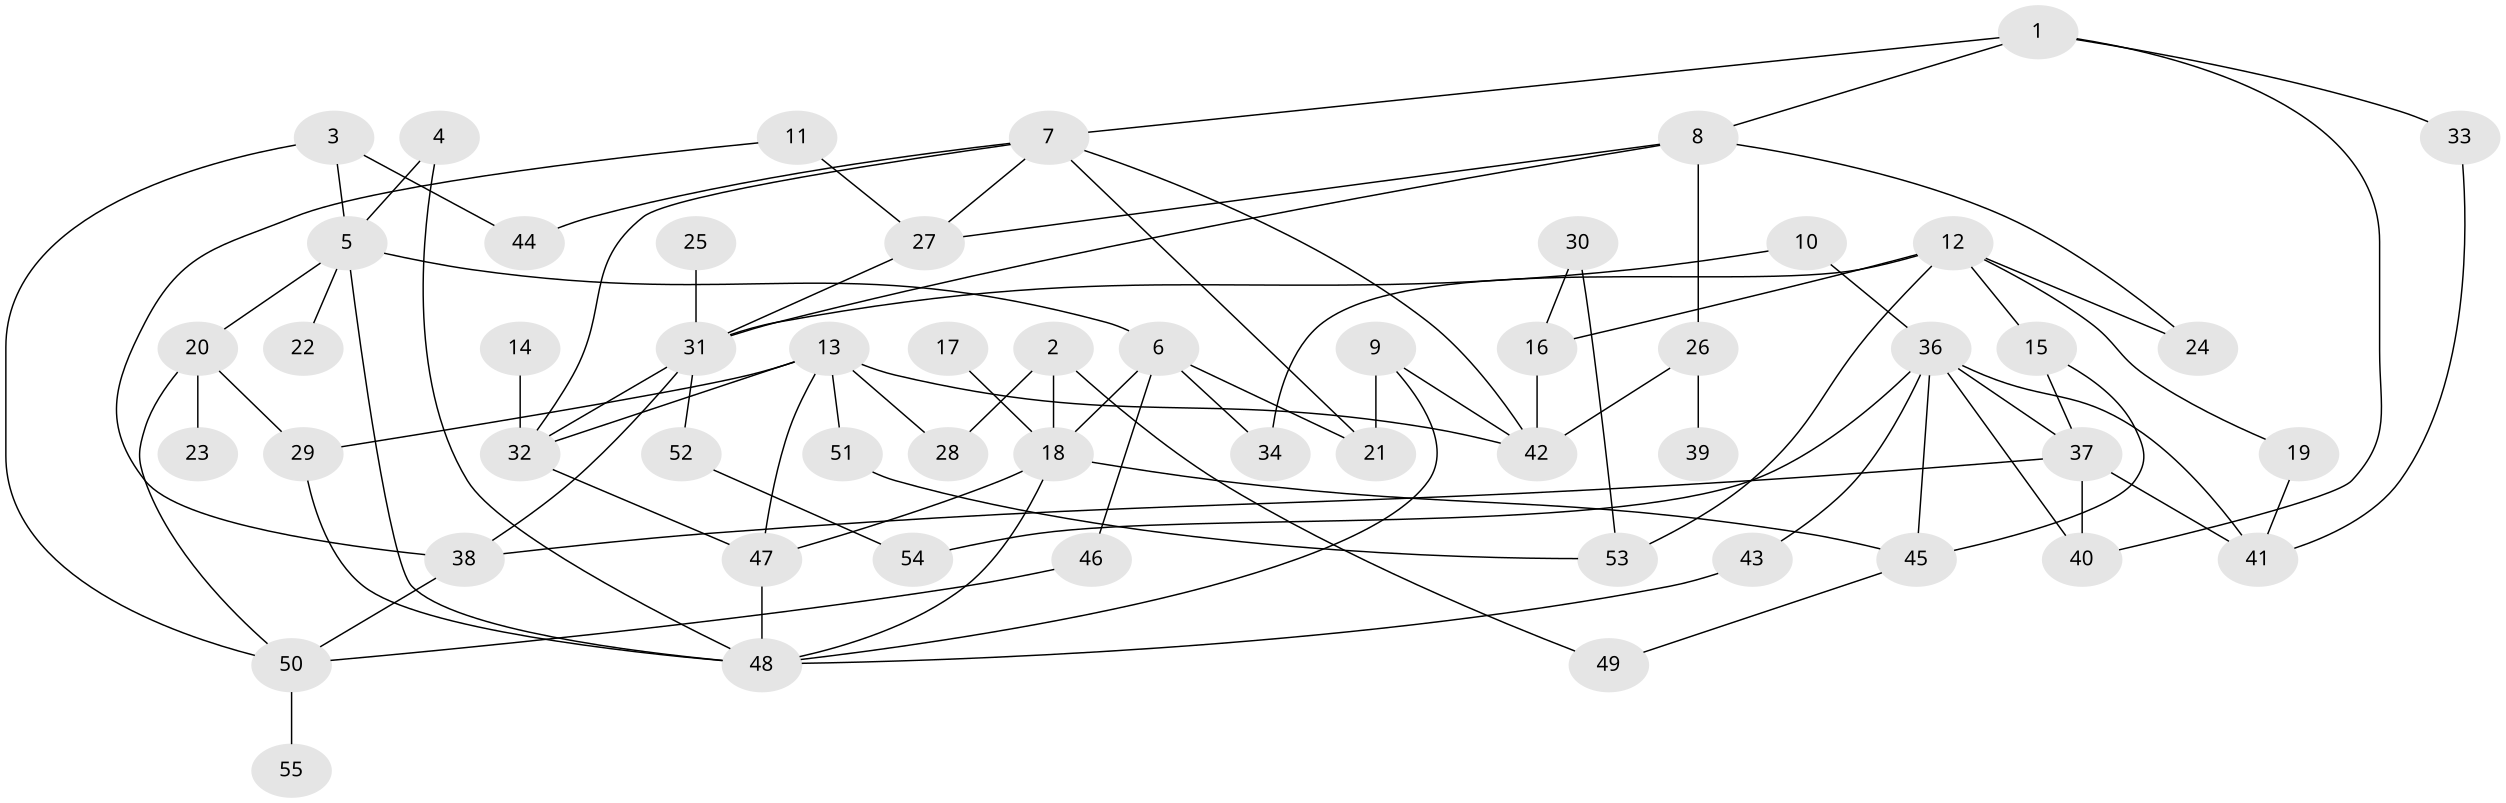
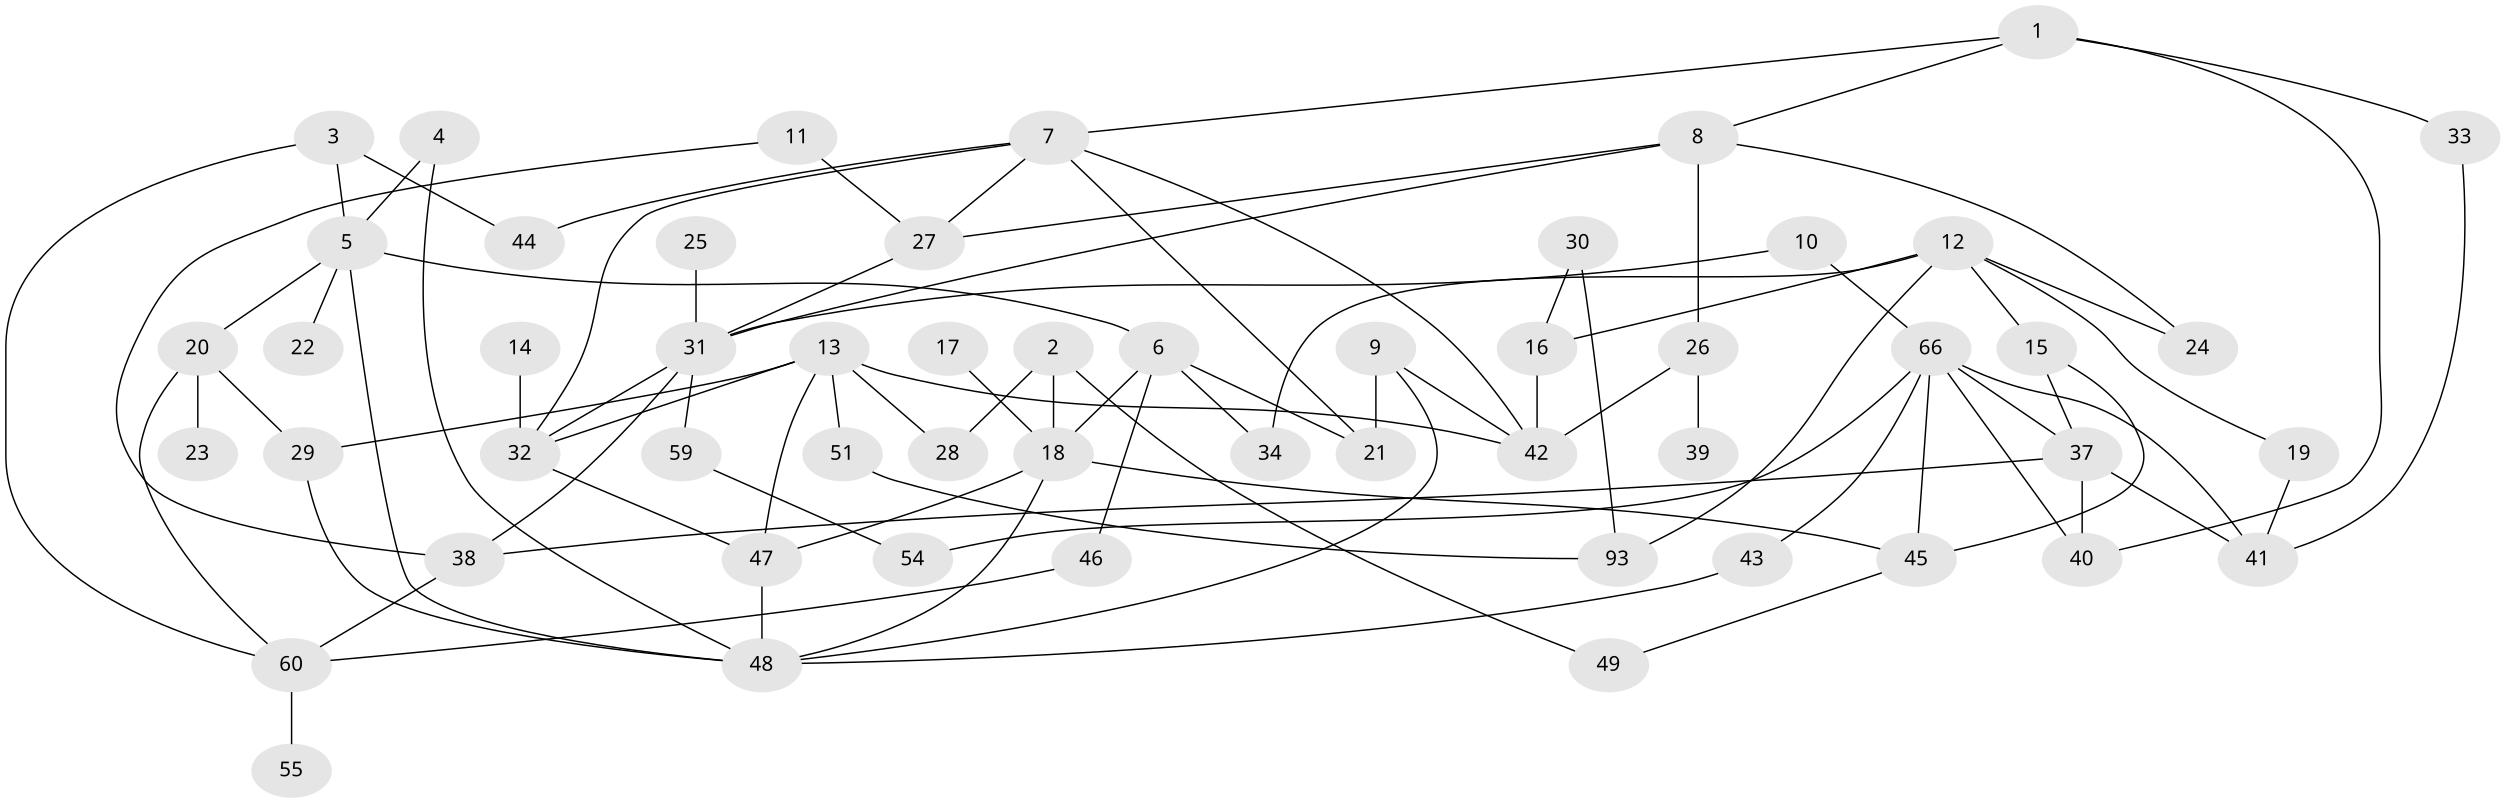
node "36": label "36" -> "66"
node "52": label "52" -> "59"
node "53": label "53" -> "93"
node "50": label "50" -> "60"
